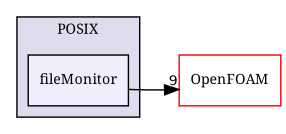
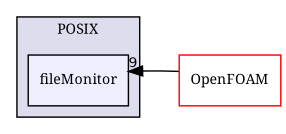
edge "fileMonitor" -> "OpenFOAM": reversed
